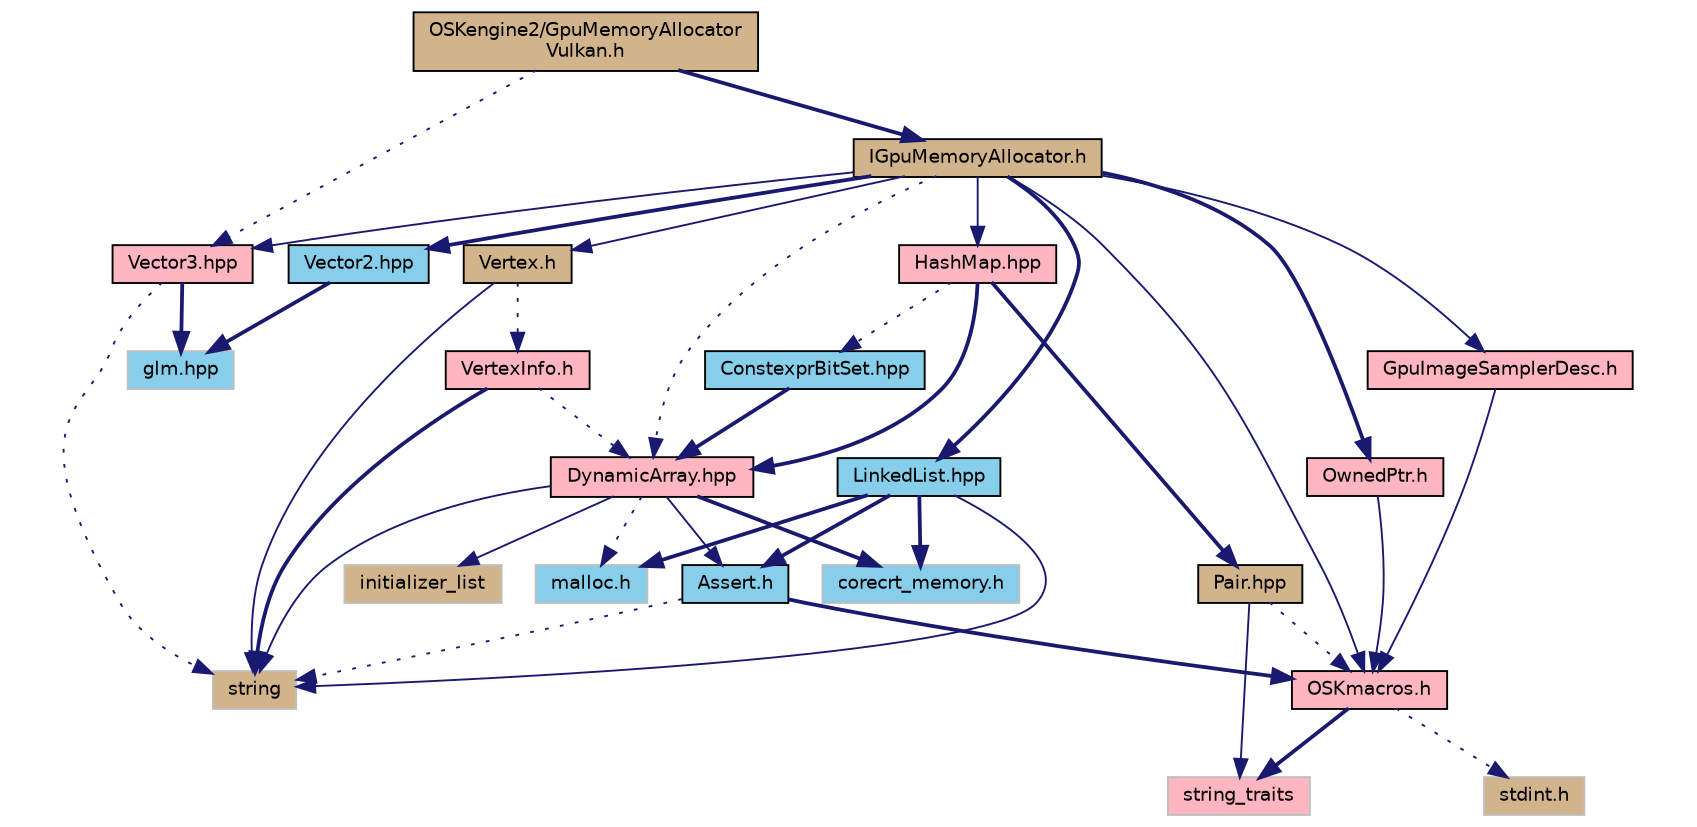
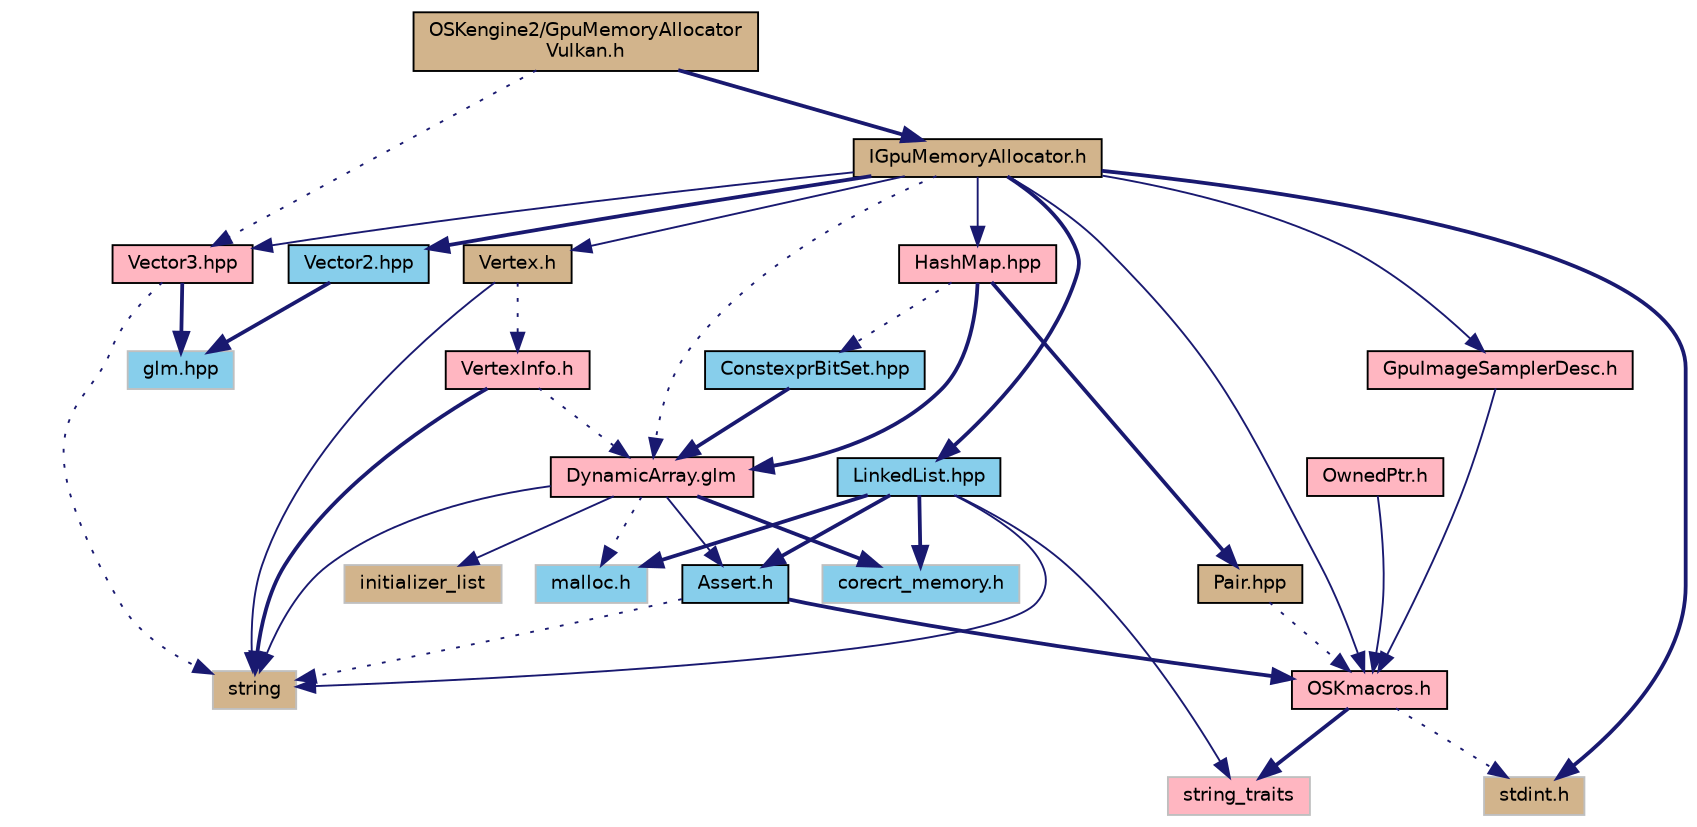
edge "IGpuMemoryAllocator.h" -> "OwnedPtr.h": now "IGpuMemoryAllocator.h" -> "stdint.h"
node "DynamicArray.hpp": label "DynamicArray.hpp" -> "DynamicArray.glm"
edge "Pair.hpp" -> "string_traits": now "LinkedList.hpp" -> "string_traits"
